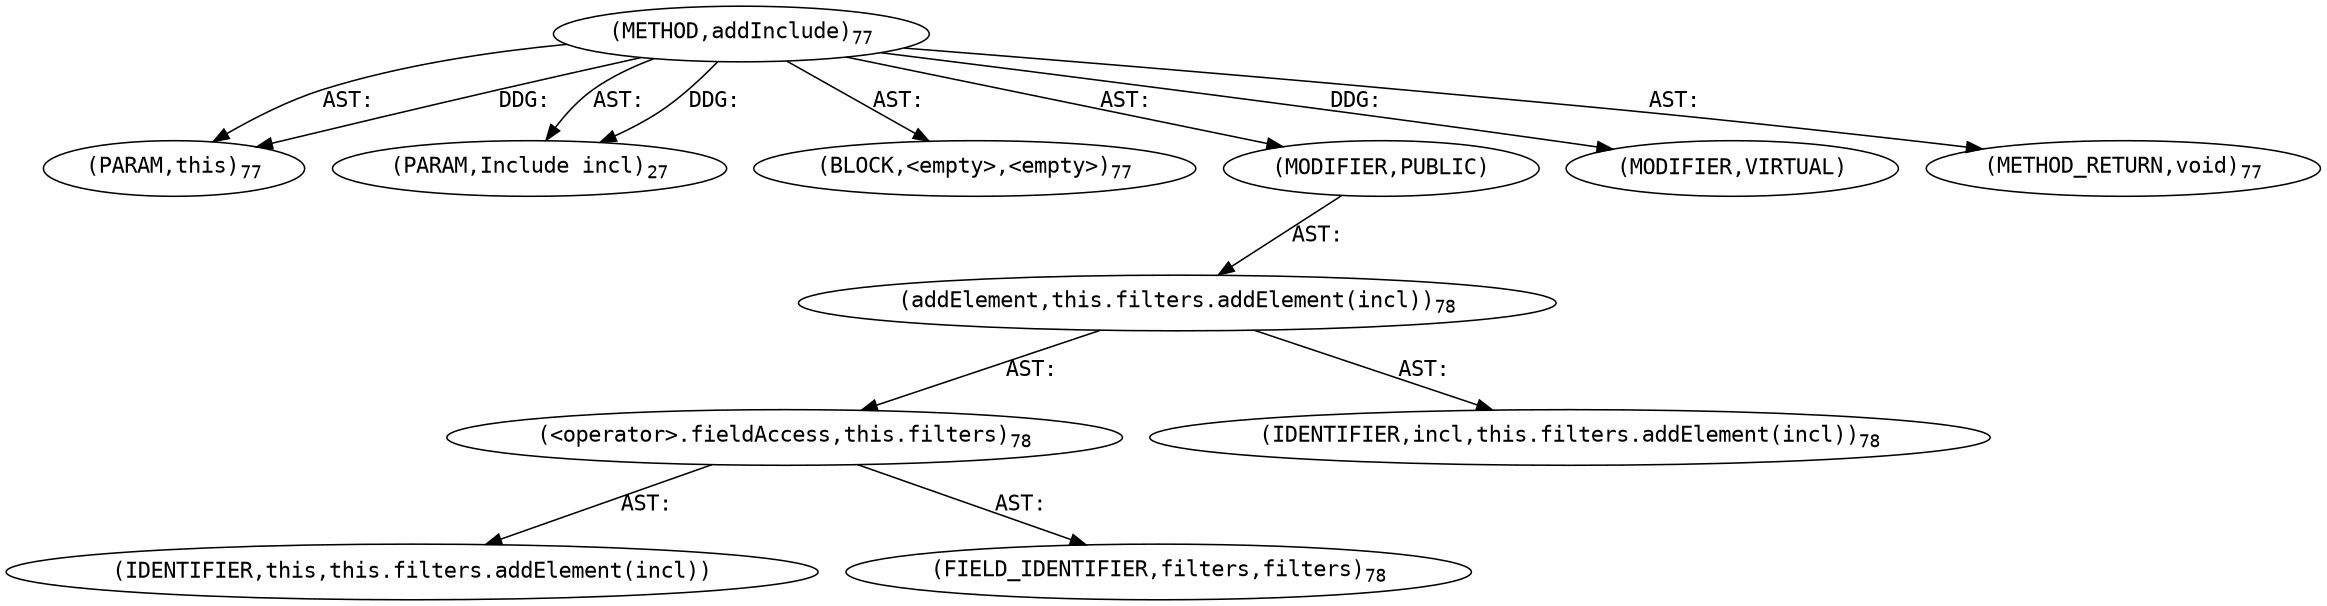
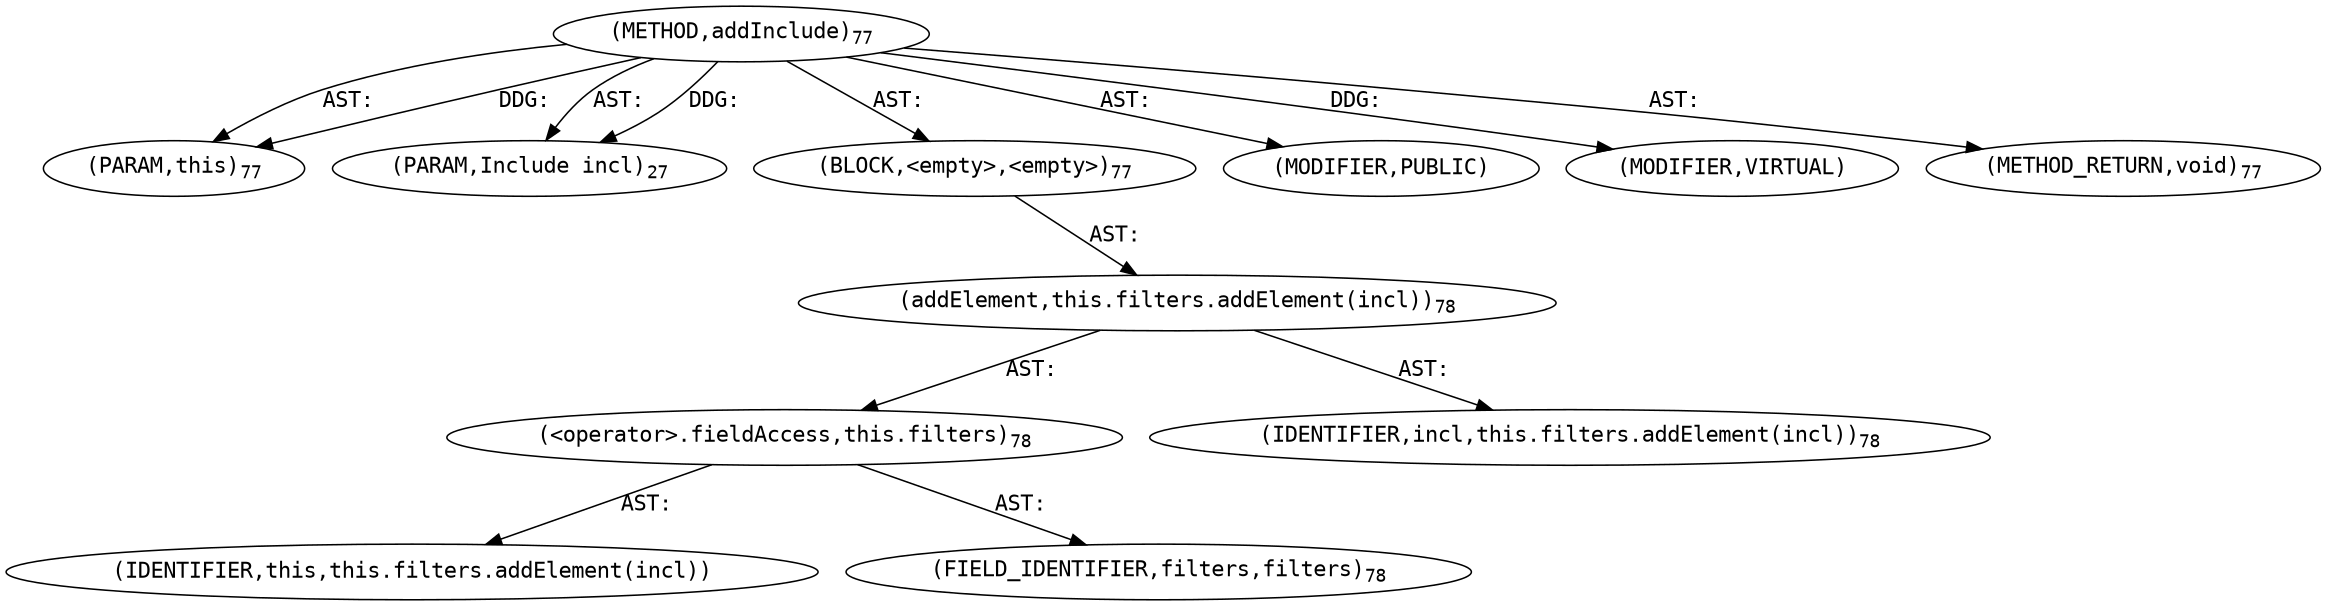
edge "(MODIFIER,PUBLIC)" -> "(addElement,this.filters.addElement(incl))": now "(BLOCK,<empty>,<empty>)" -> "(addElement,this.filters.addElement(incl))"
